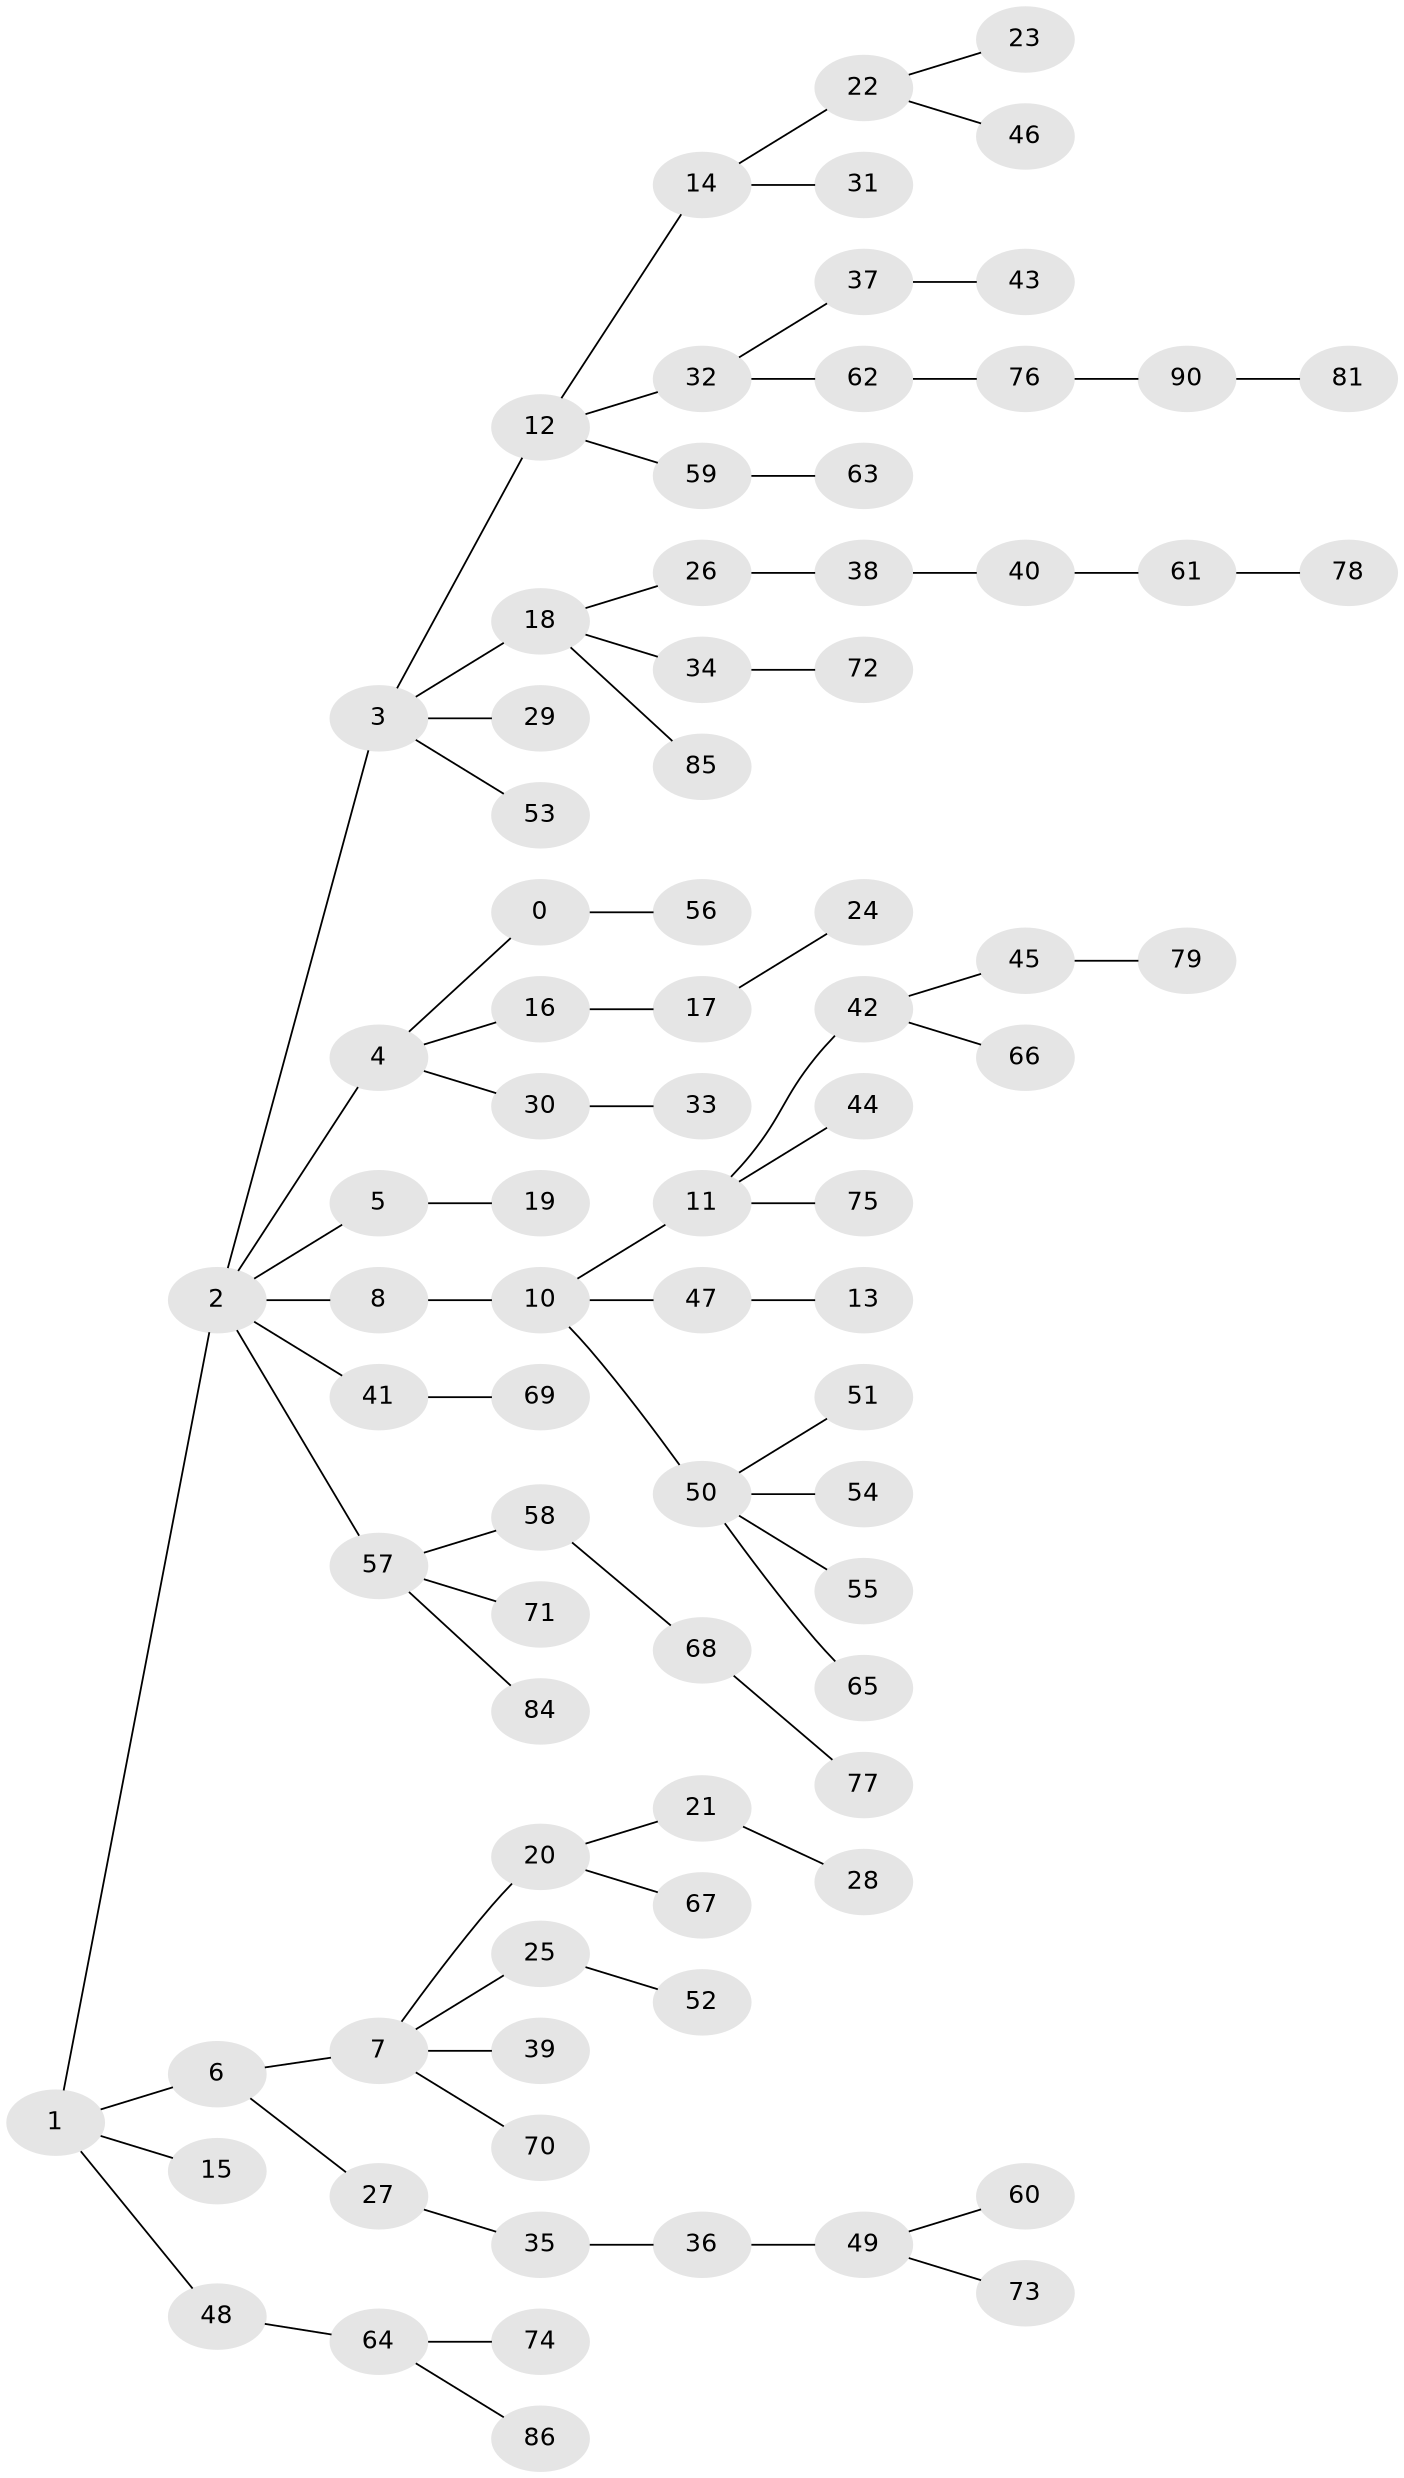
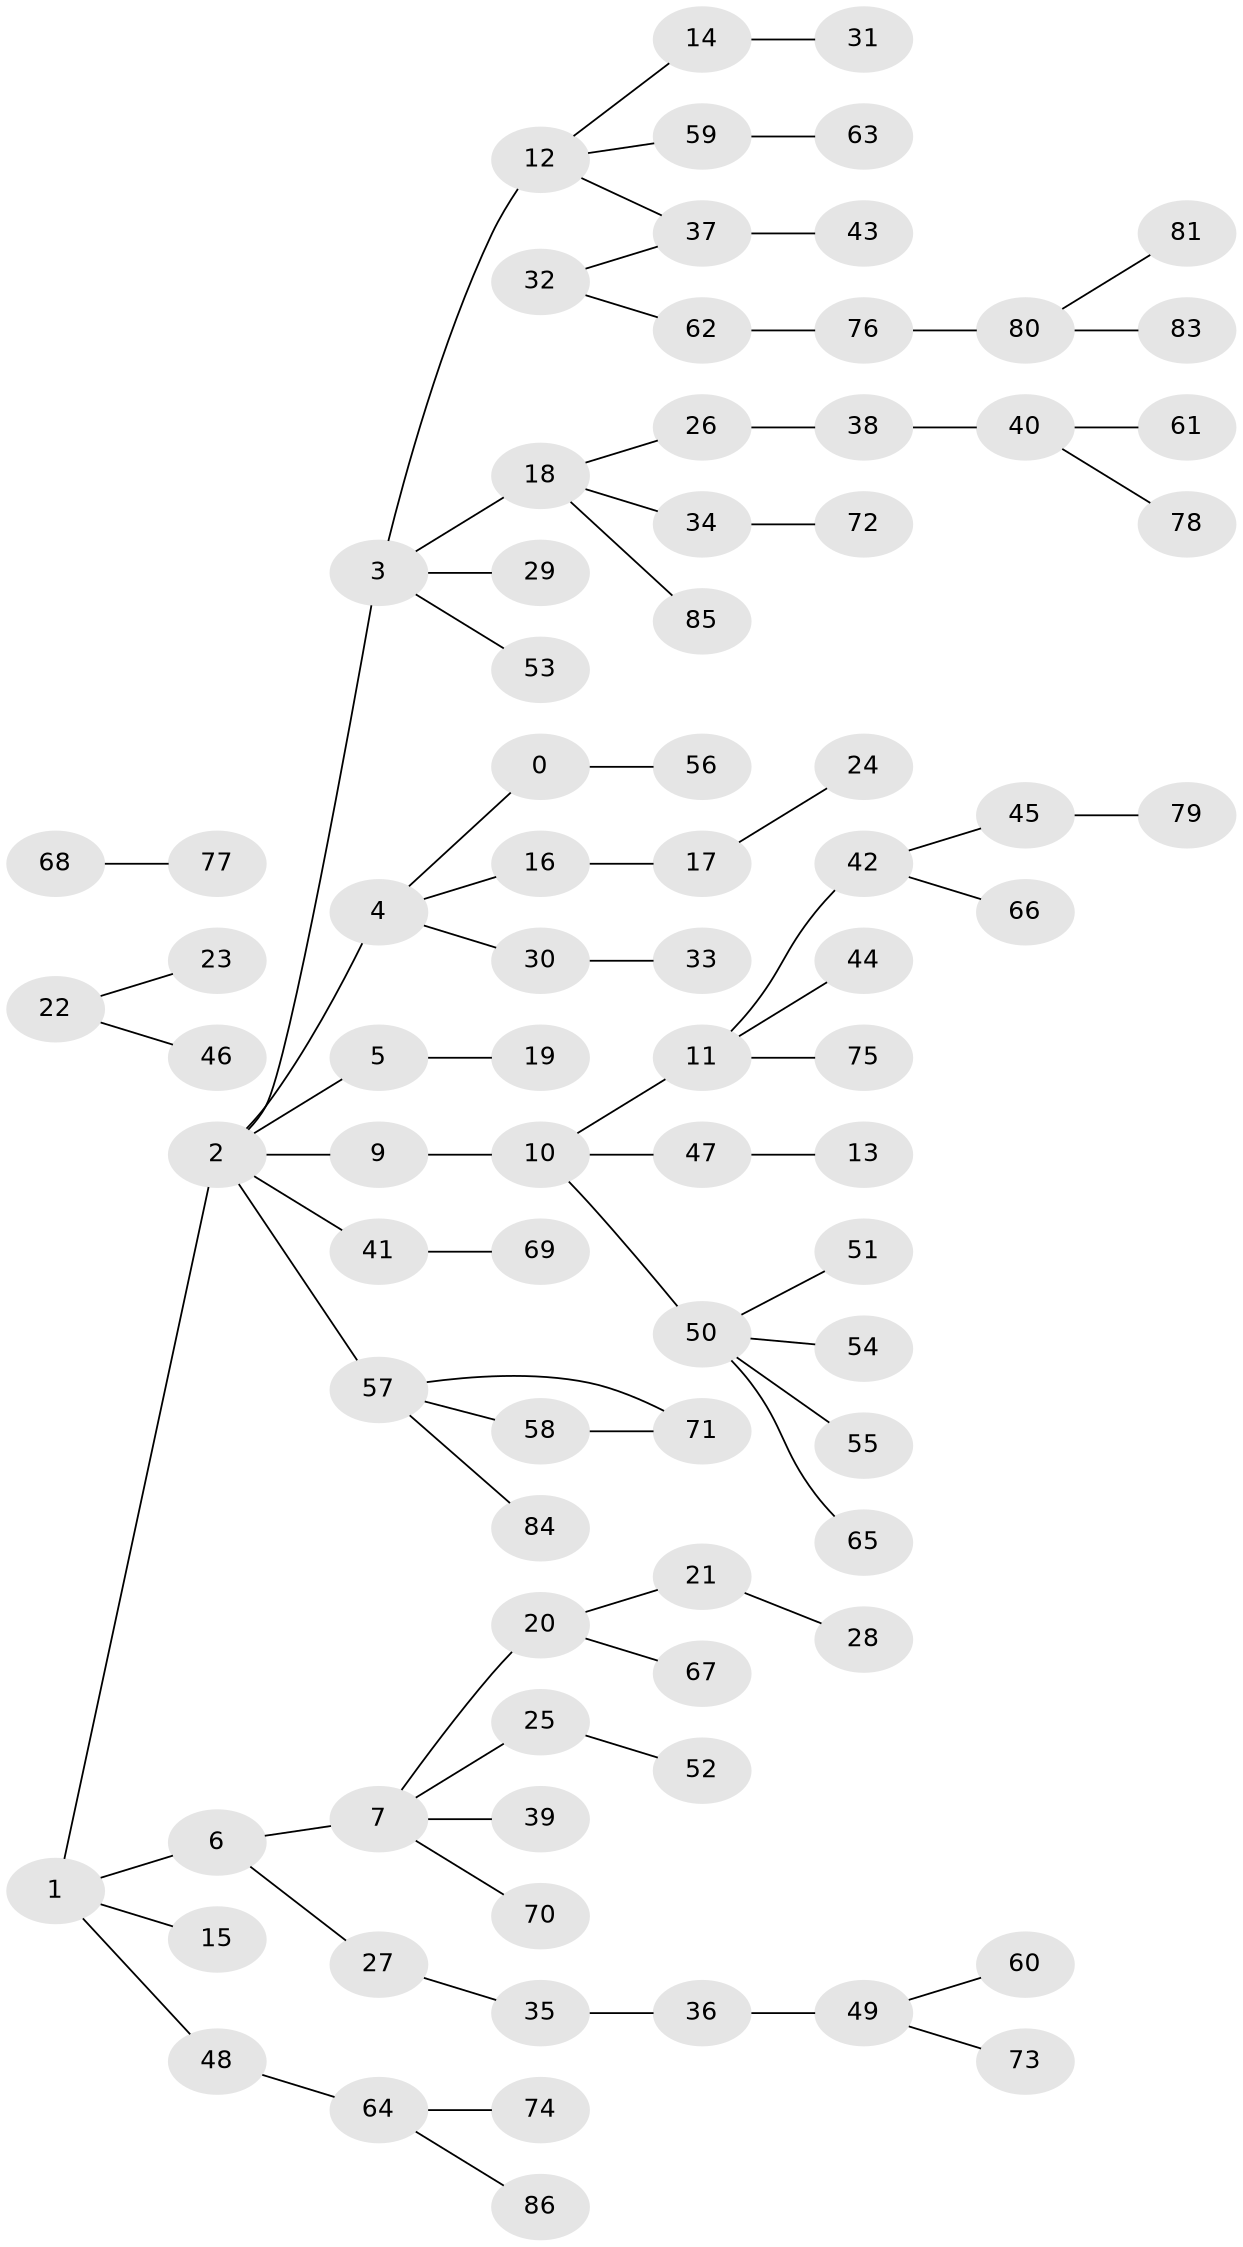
edge "22" -- "14": removed
node "83": added
node "90": label "90" -> "80"
edge "32" -- "12": now "37" -- "12"
edge "61" -- "78": now "40" -- "78"
node "8": label "8" -> "9"
edge "58" -- "68": now "58" -- "71"
